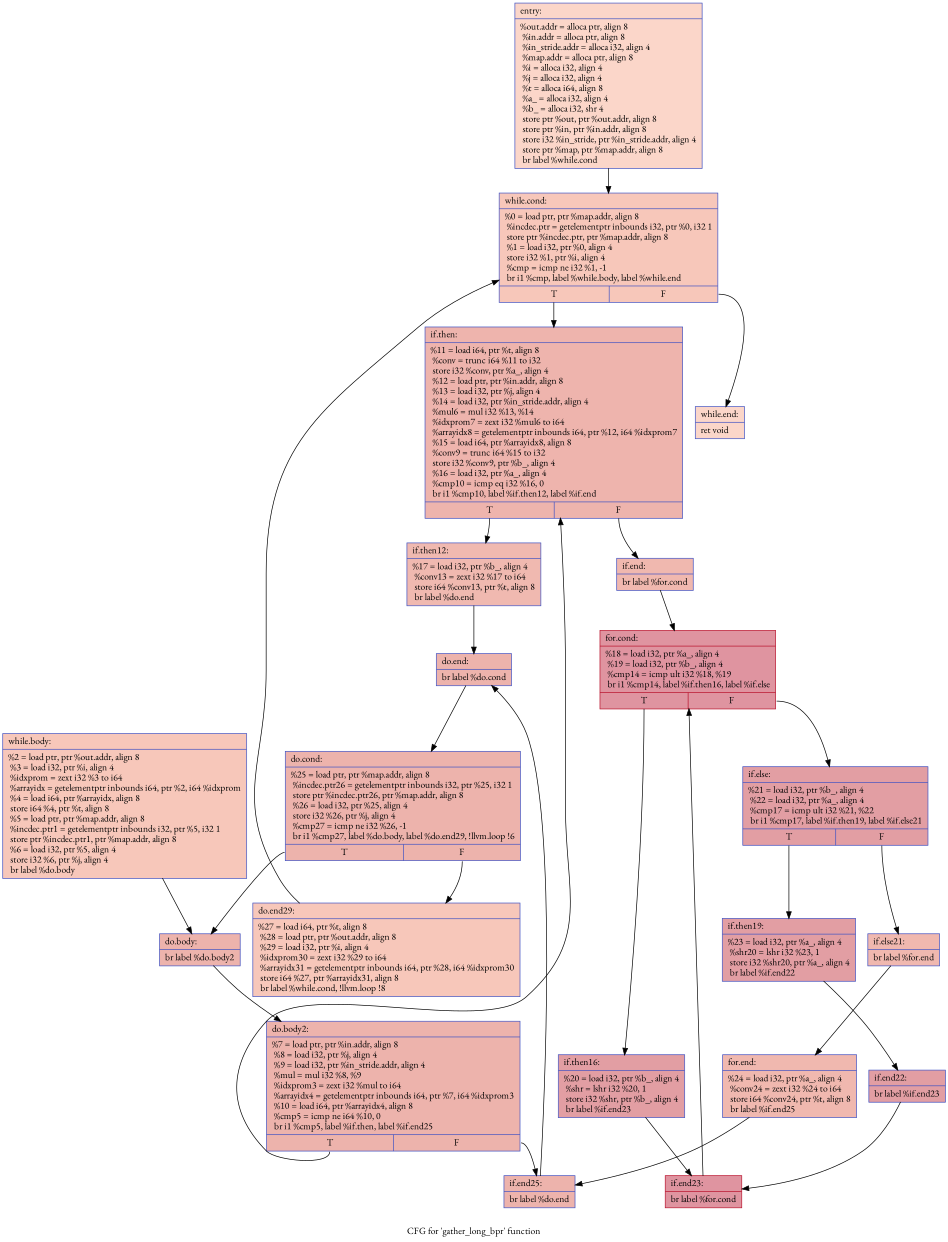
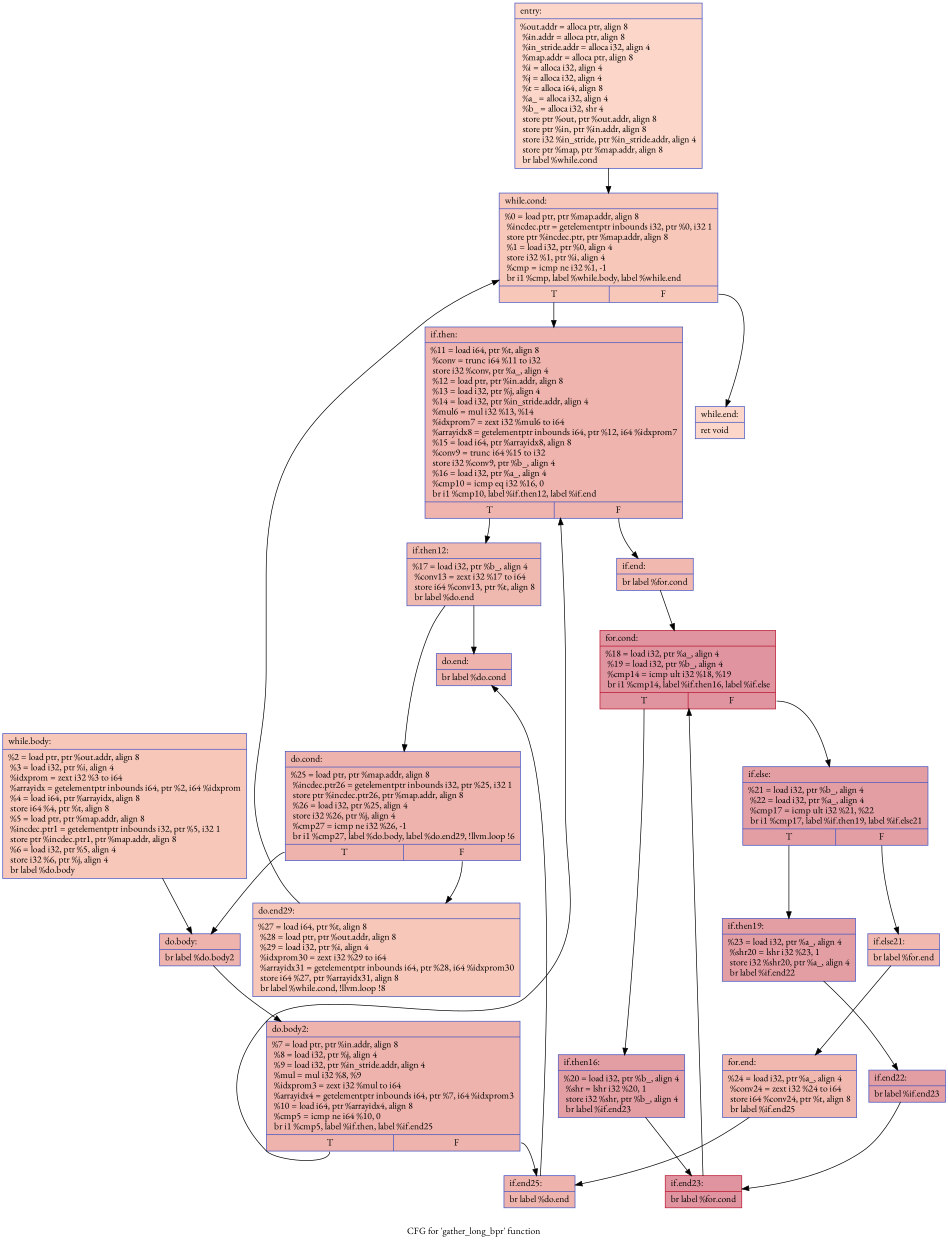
edge "do.end:" -> "do.cond:": now "if.then12:" -> "do.cond:"
